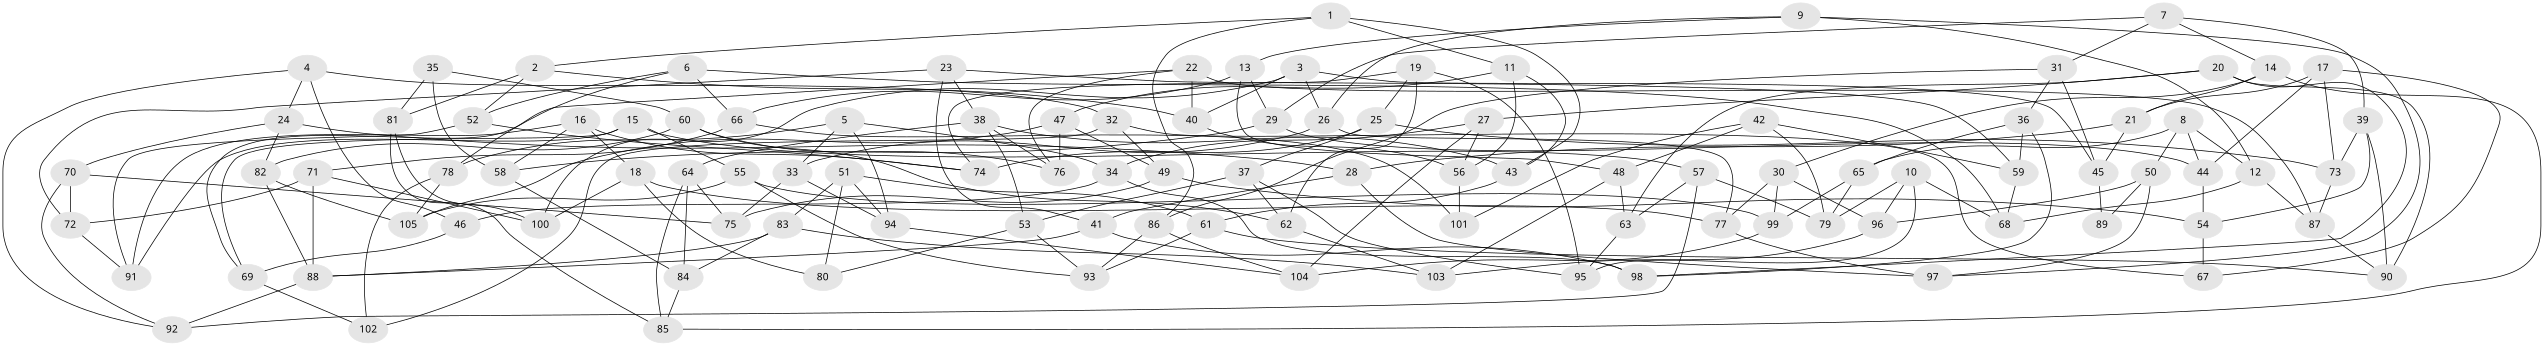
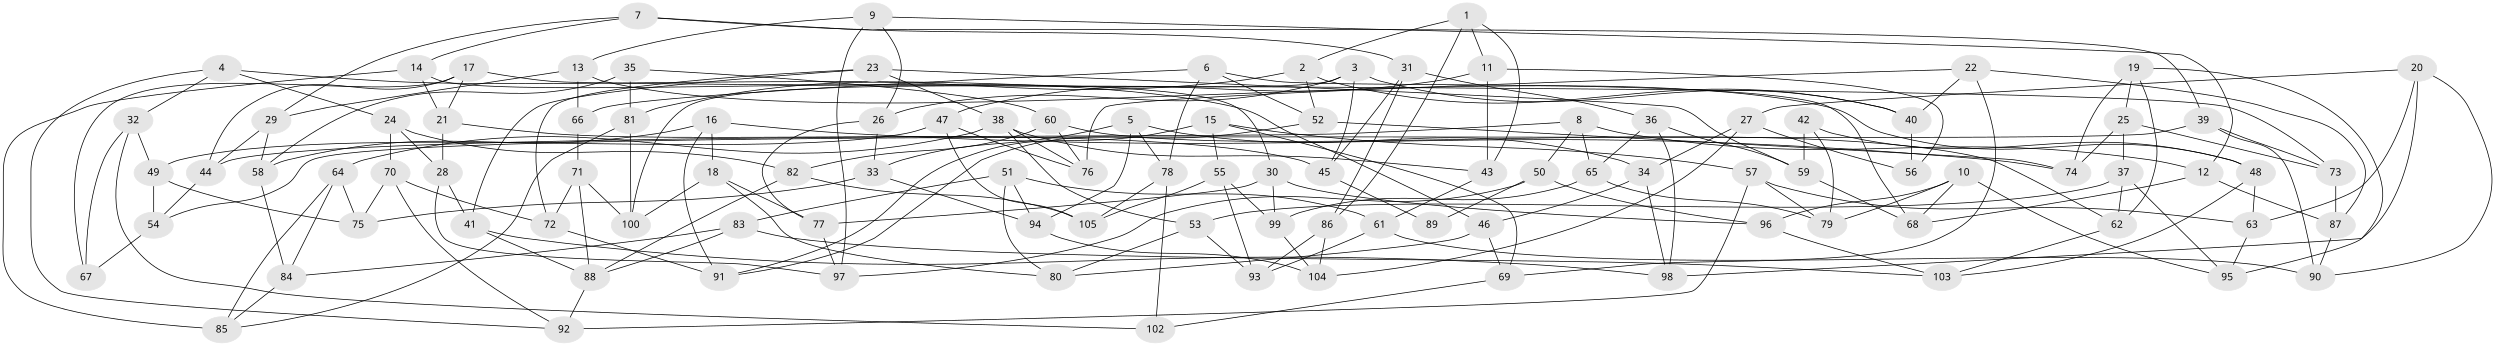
node "101": removed
edge "46" -- "80": added
